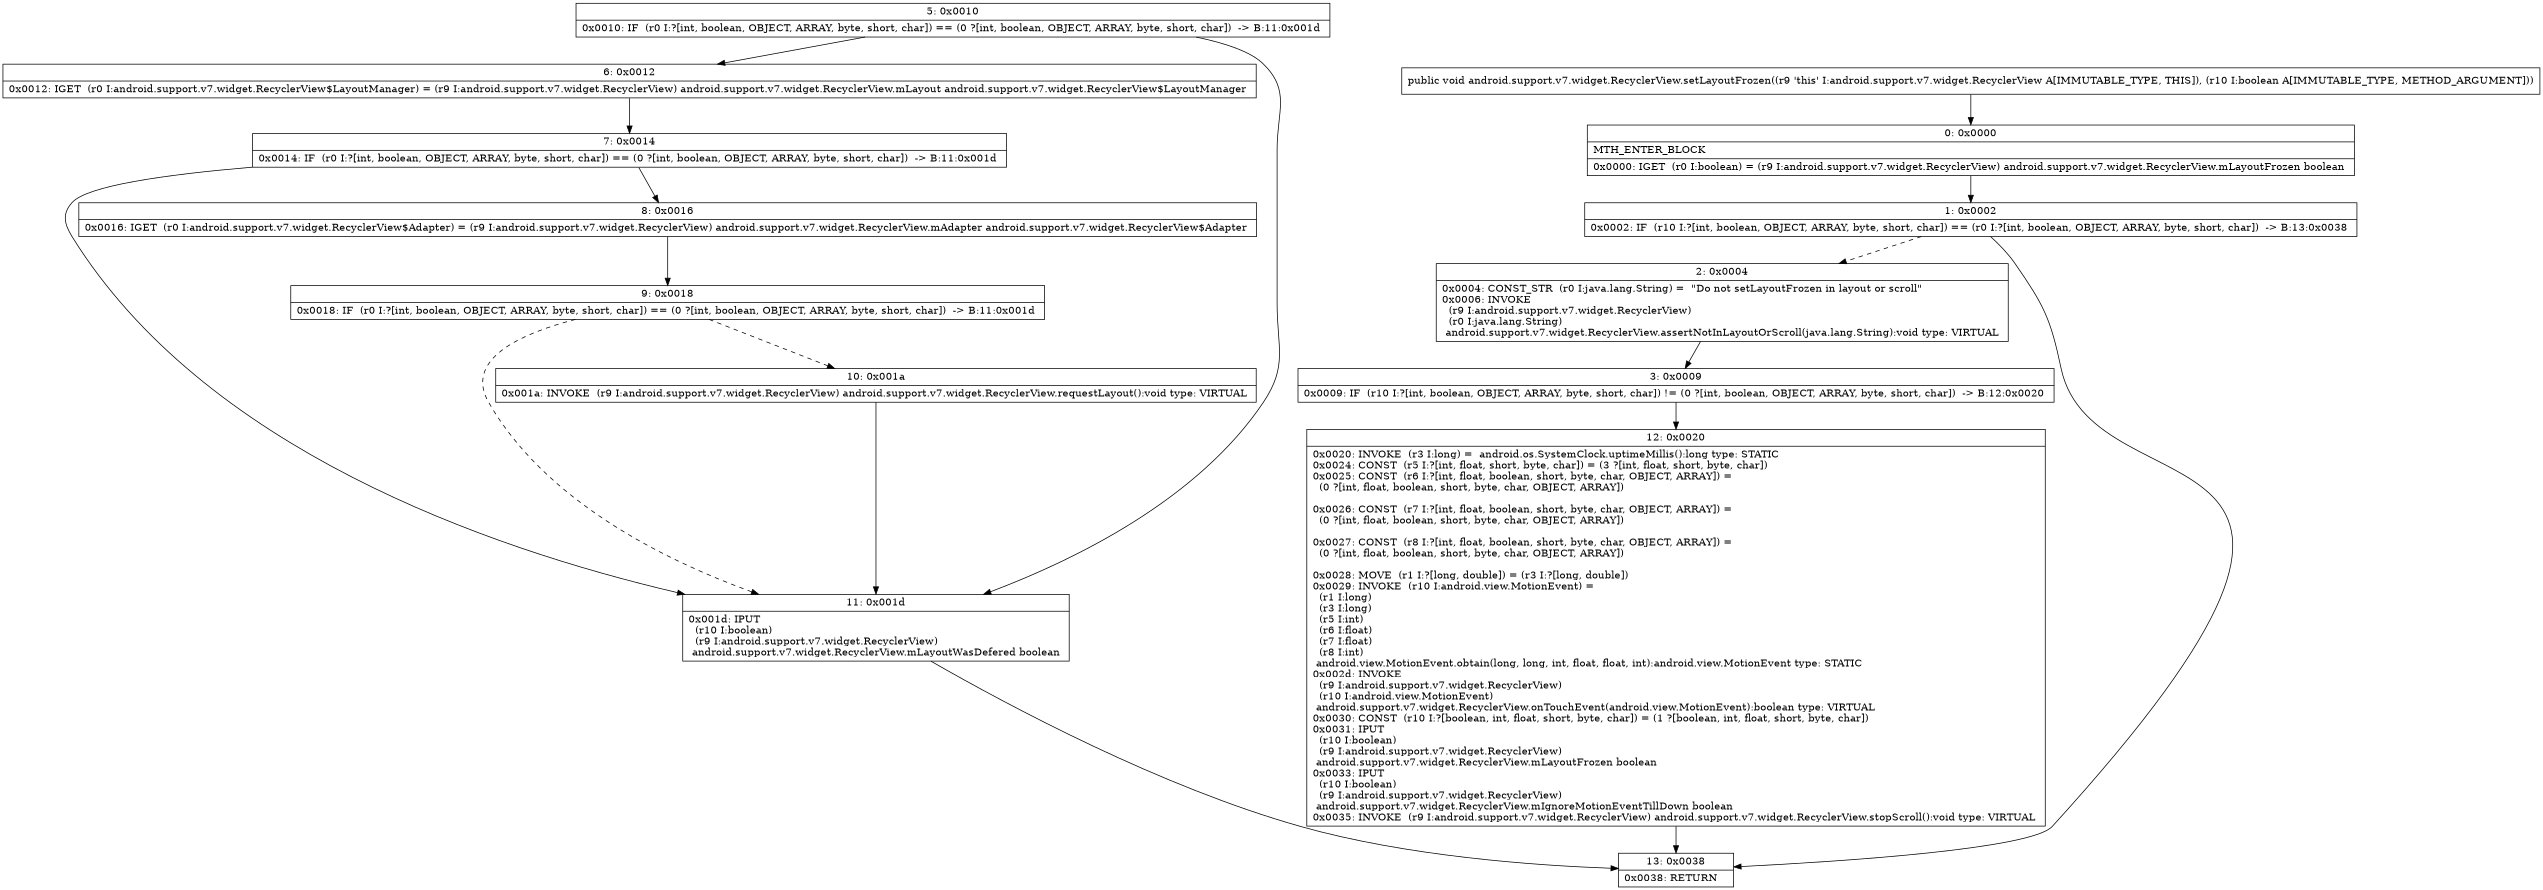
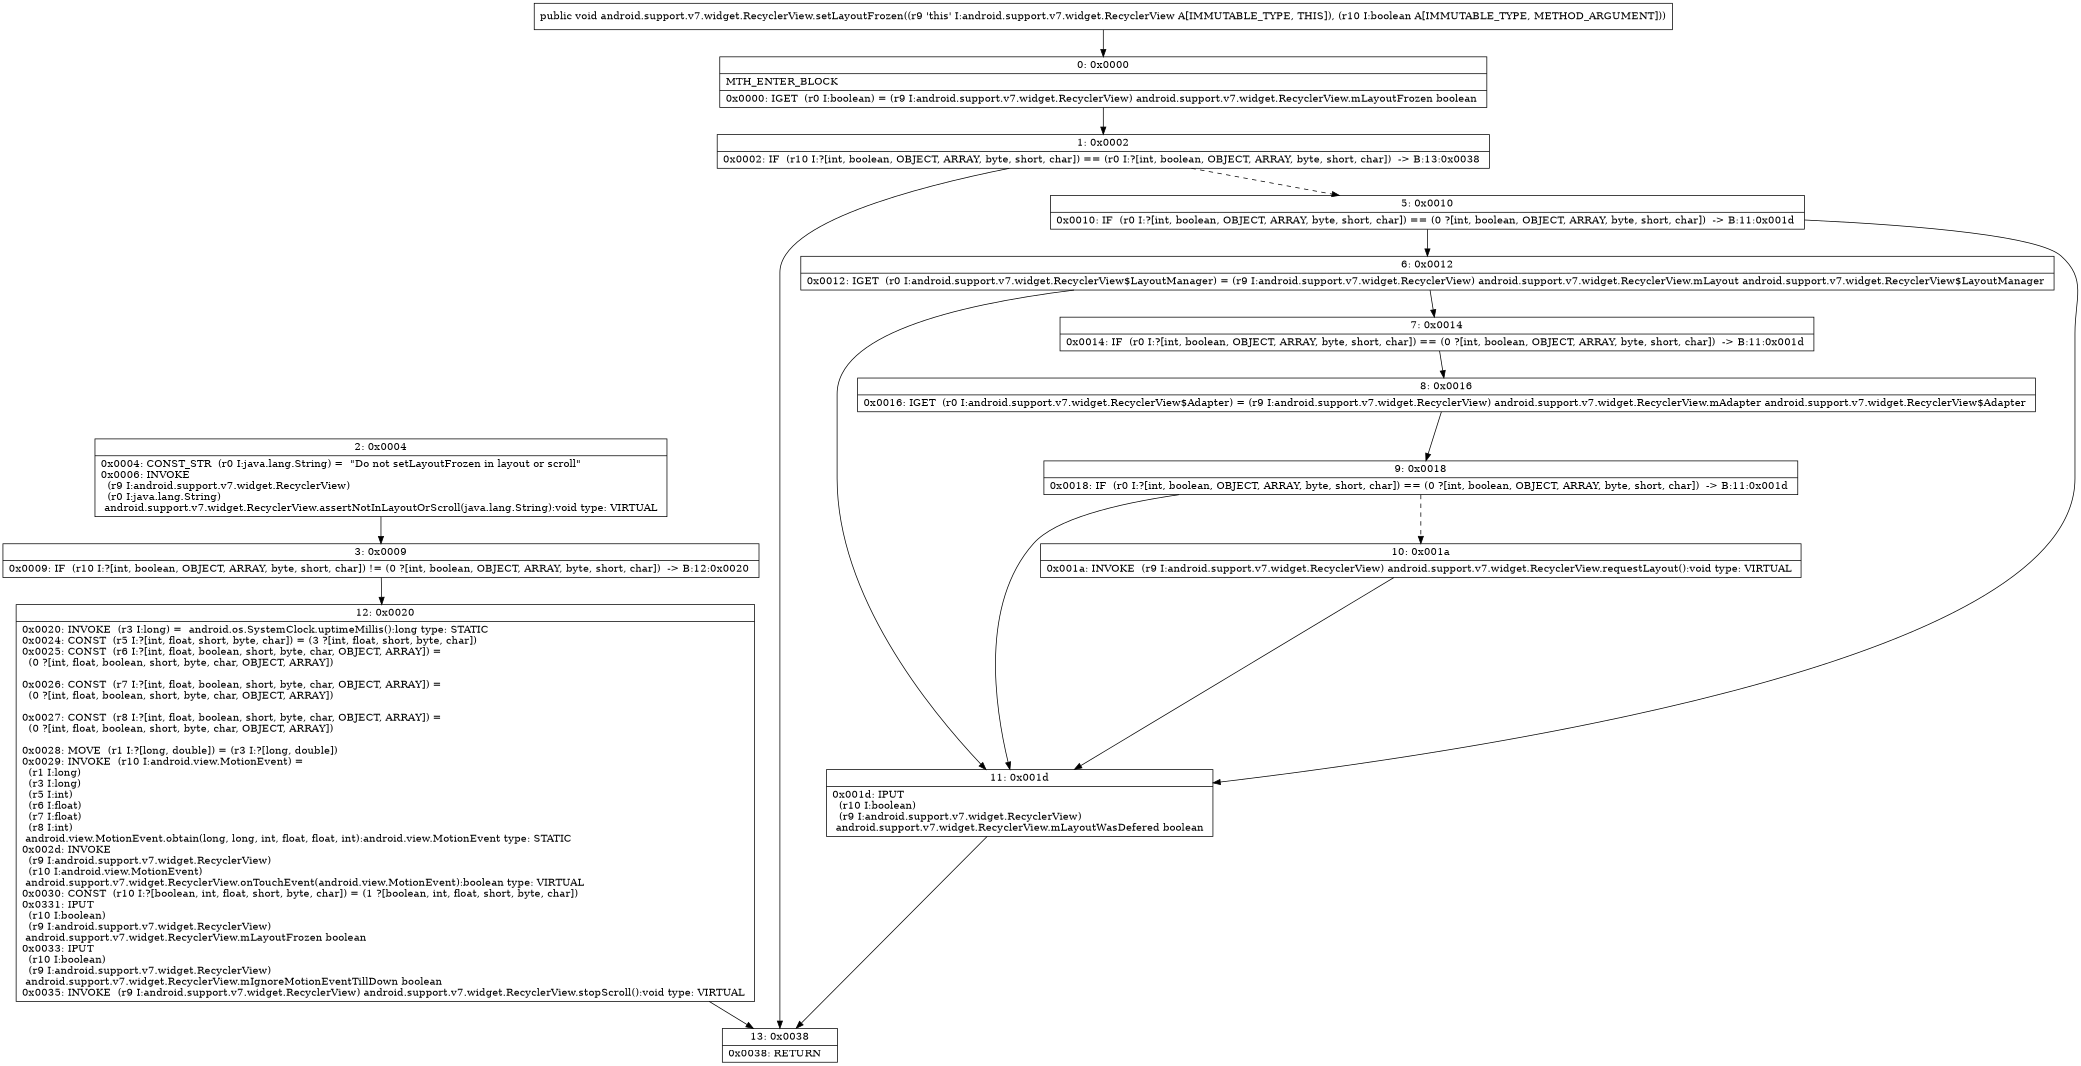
edge "1: 0x0002" -> "2: 0x0004": now "1: 0x0002" -> "5: 0x0010"
edge "7: 0x0014" -> "11: 0x001d": now "6: 0x0012" -> "11: 0x001d"
edge "9: 0x0018" -> "11: 0x001d": style dashed -> solid
node "12: 0x0020": text "0x0031: IPUT" -> "0x0331: IPUT"
